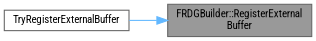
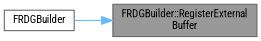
node "TryRegisterExternalBuffer": label "TryRegisterExternalBuffer" -> "FRDGBuilder"
